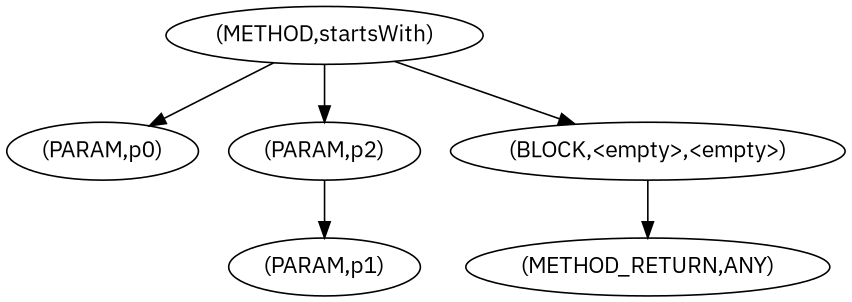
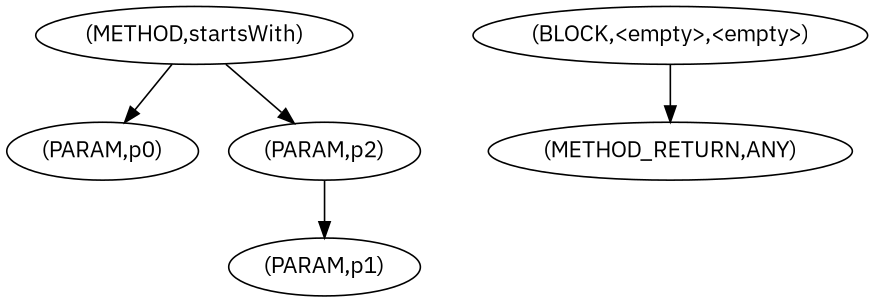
edge "(METHOD,startsWith)" -> "(BLOCK,<empty>,<empty>)": removed
